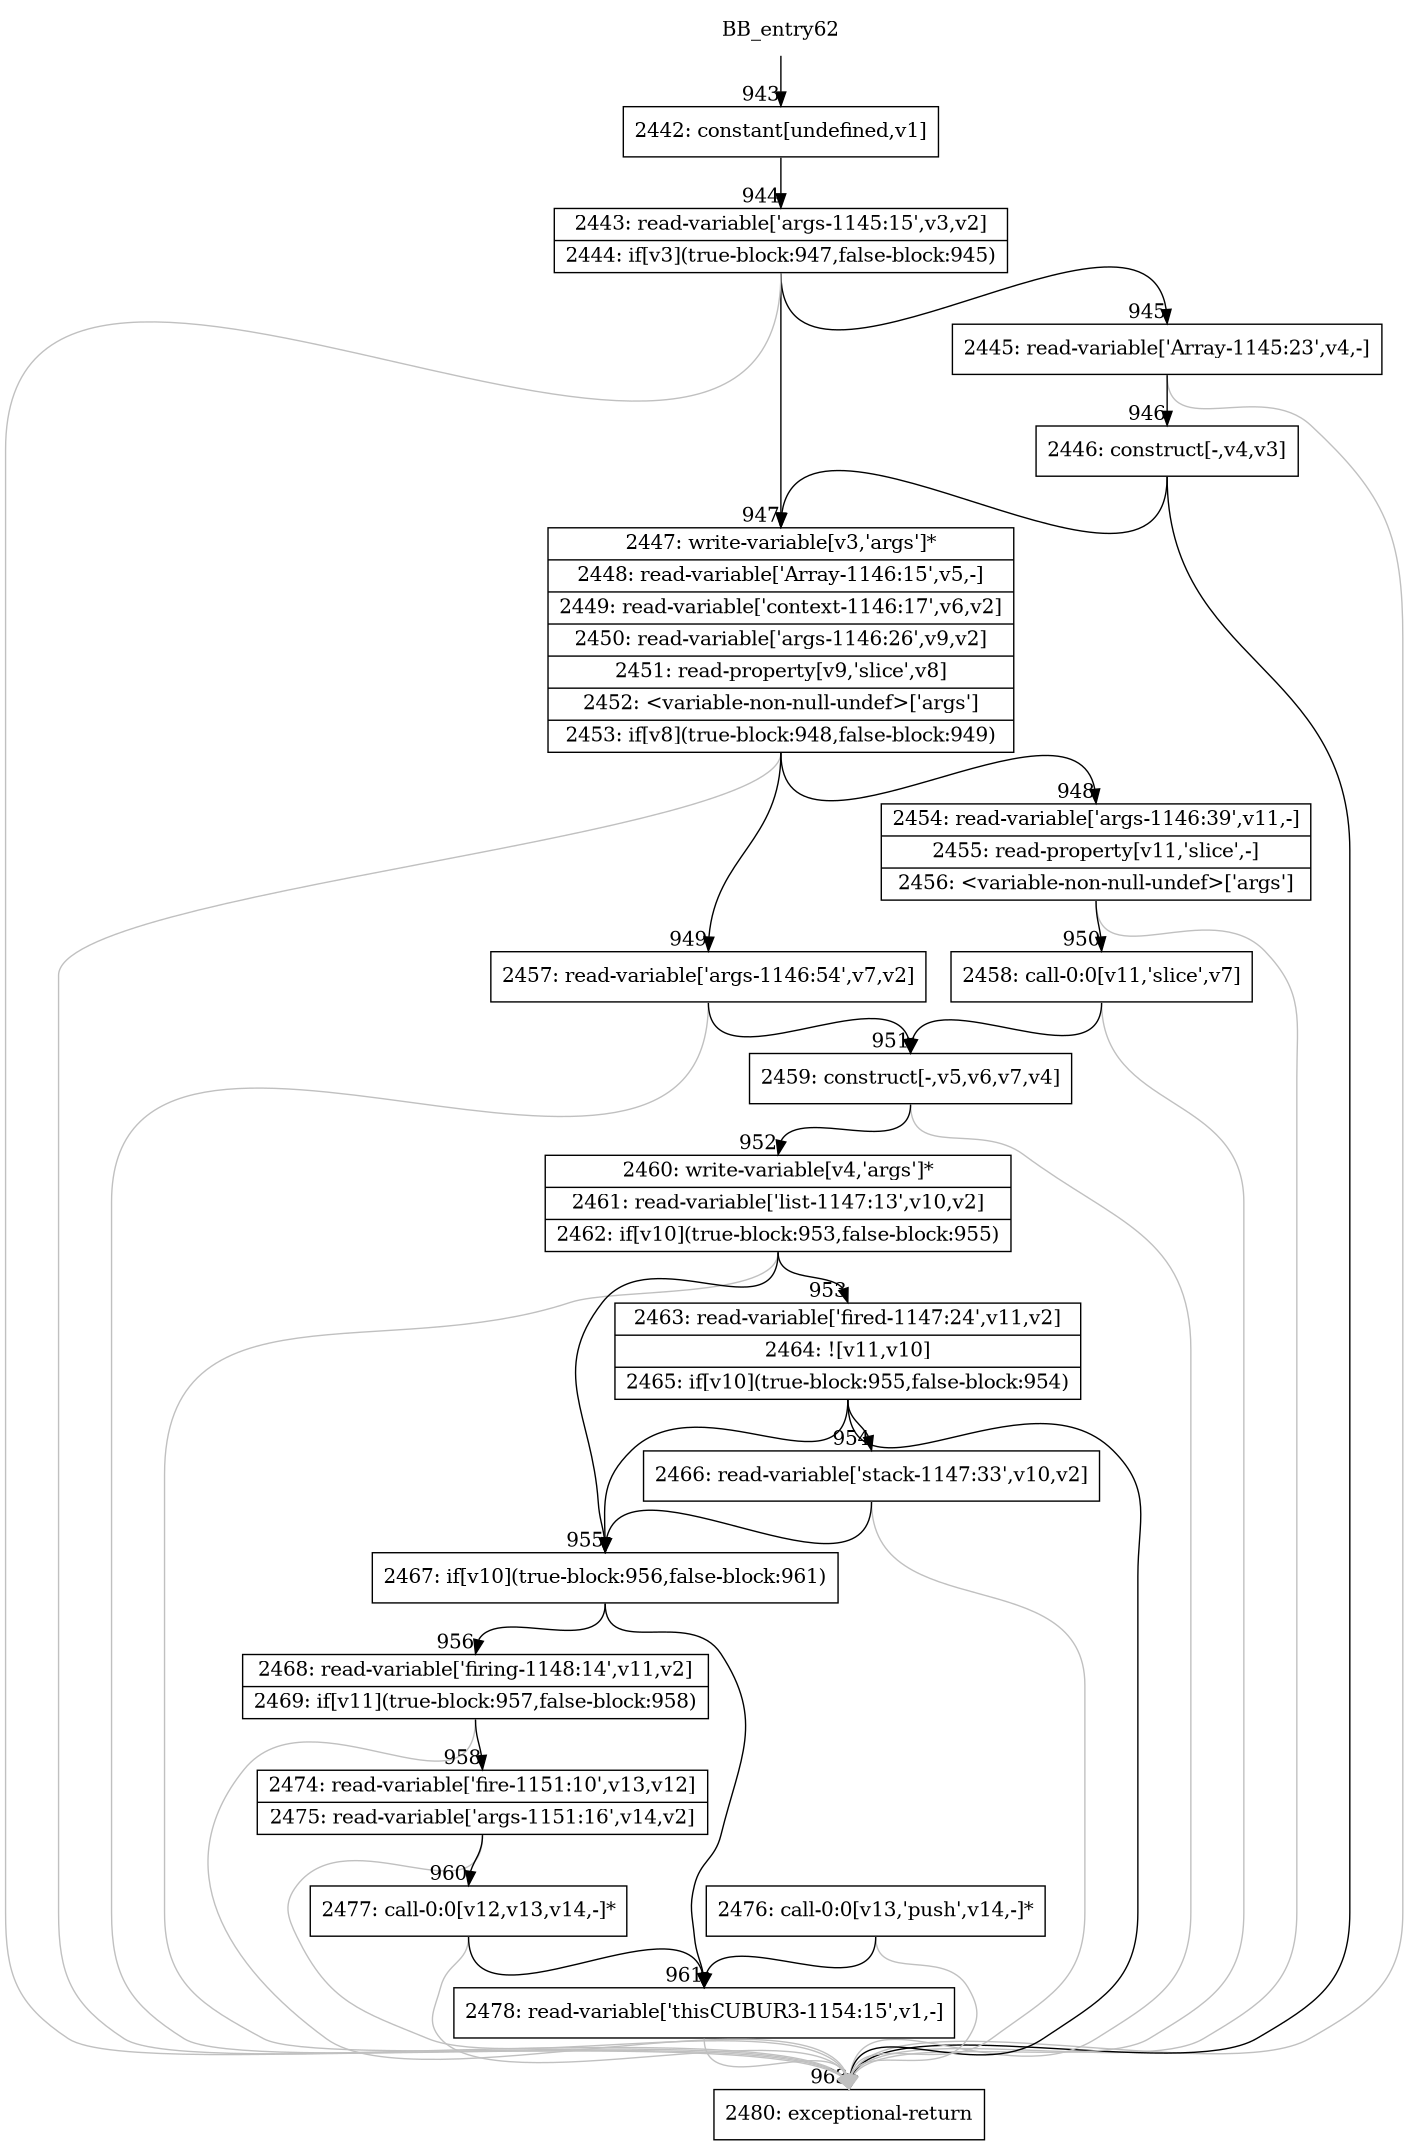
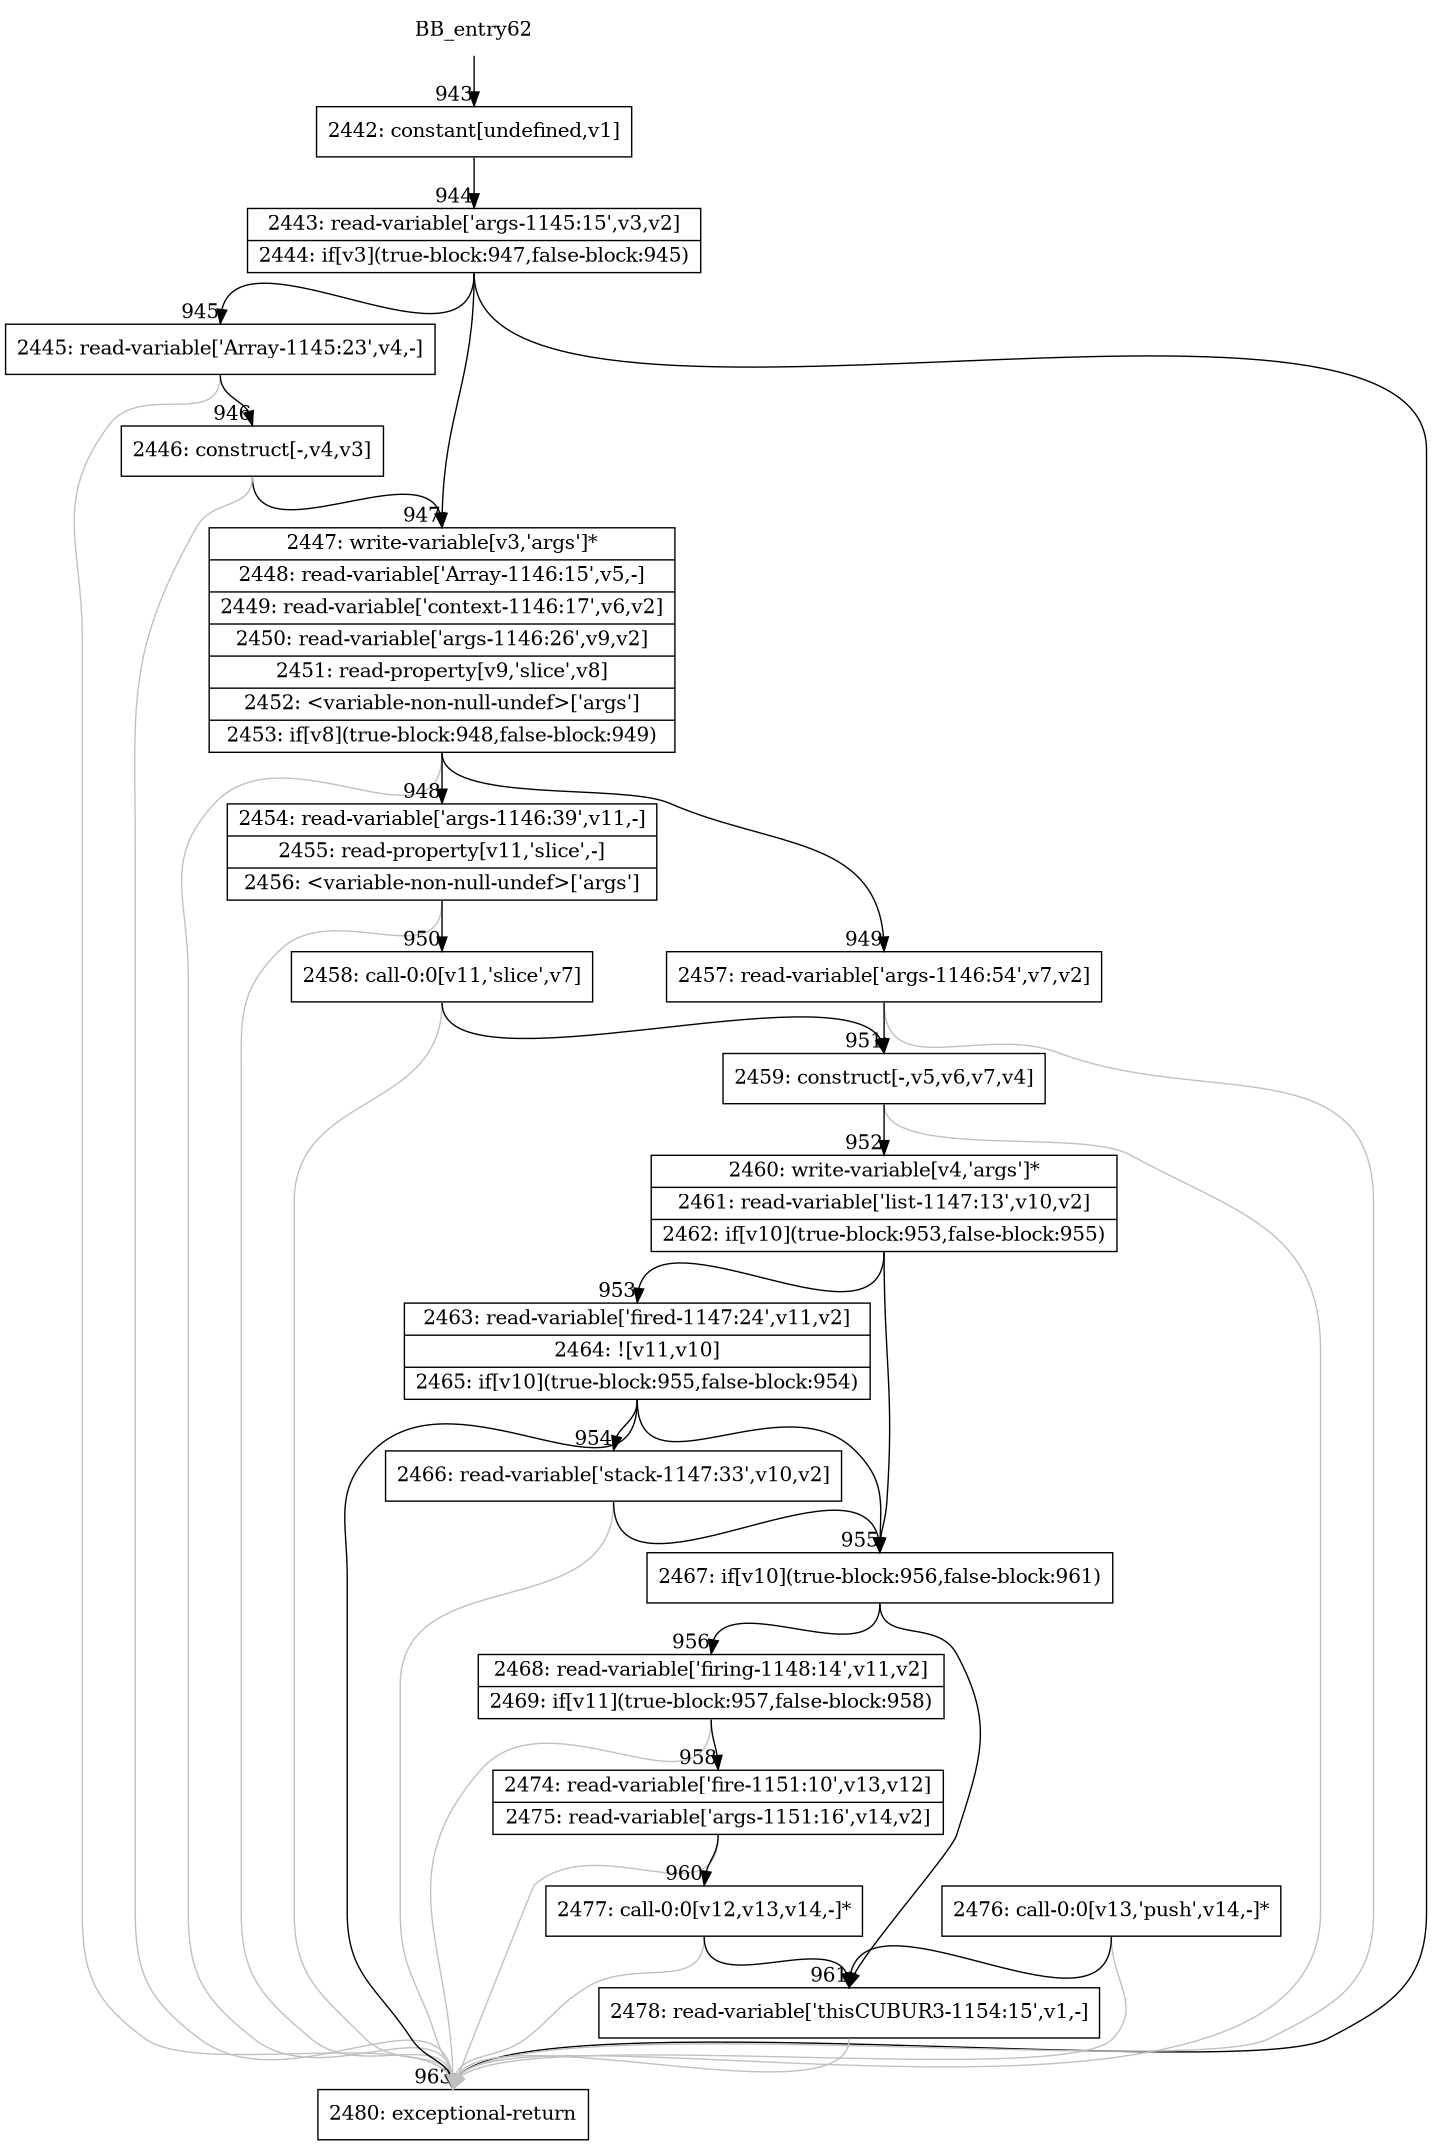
edge "2443: read-variable['args-1145:15',v3,v2]" -> "2480: exceptional-return": color gray -> black
edge "2446: construct[-,v4,v3]" -> "2480: exceptional-return": color black -> gray
edge "2460: write-variable[v4,'args']*" -> "2480: exceptional-return": removed
